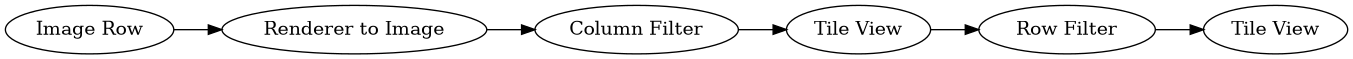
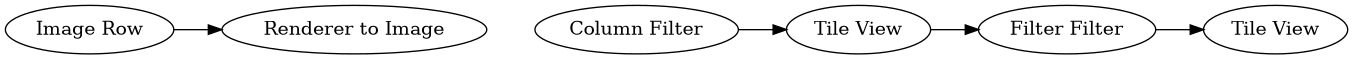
edge "Renderer to Image" -> "Column Filter": removed
node "Row Filter": label "Row Filter" -> "Filter Filter"
